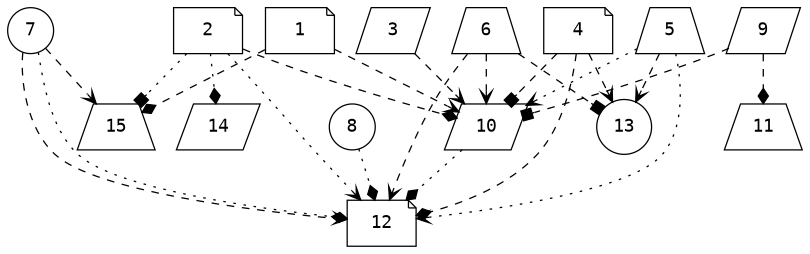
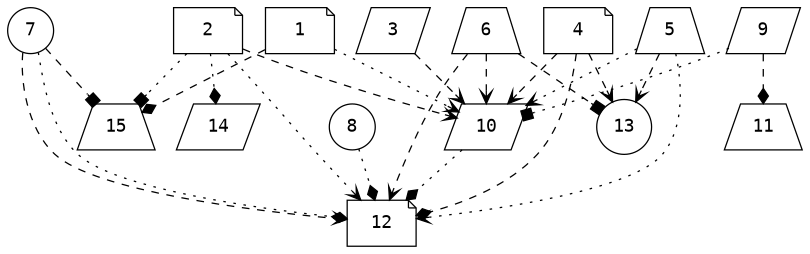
edge "7" -> "15": arrowhead vee -> box
edge "4" -> "10": arrowhead box -> vee
edge "1" -> "10": style dashed -> dotted
edge "9" -> "10": style dashed -> dotted
edge "2" -> "10": arrowhead diamond -> vee
